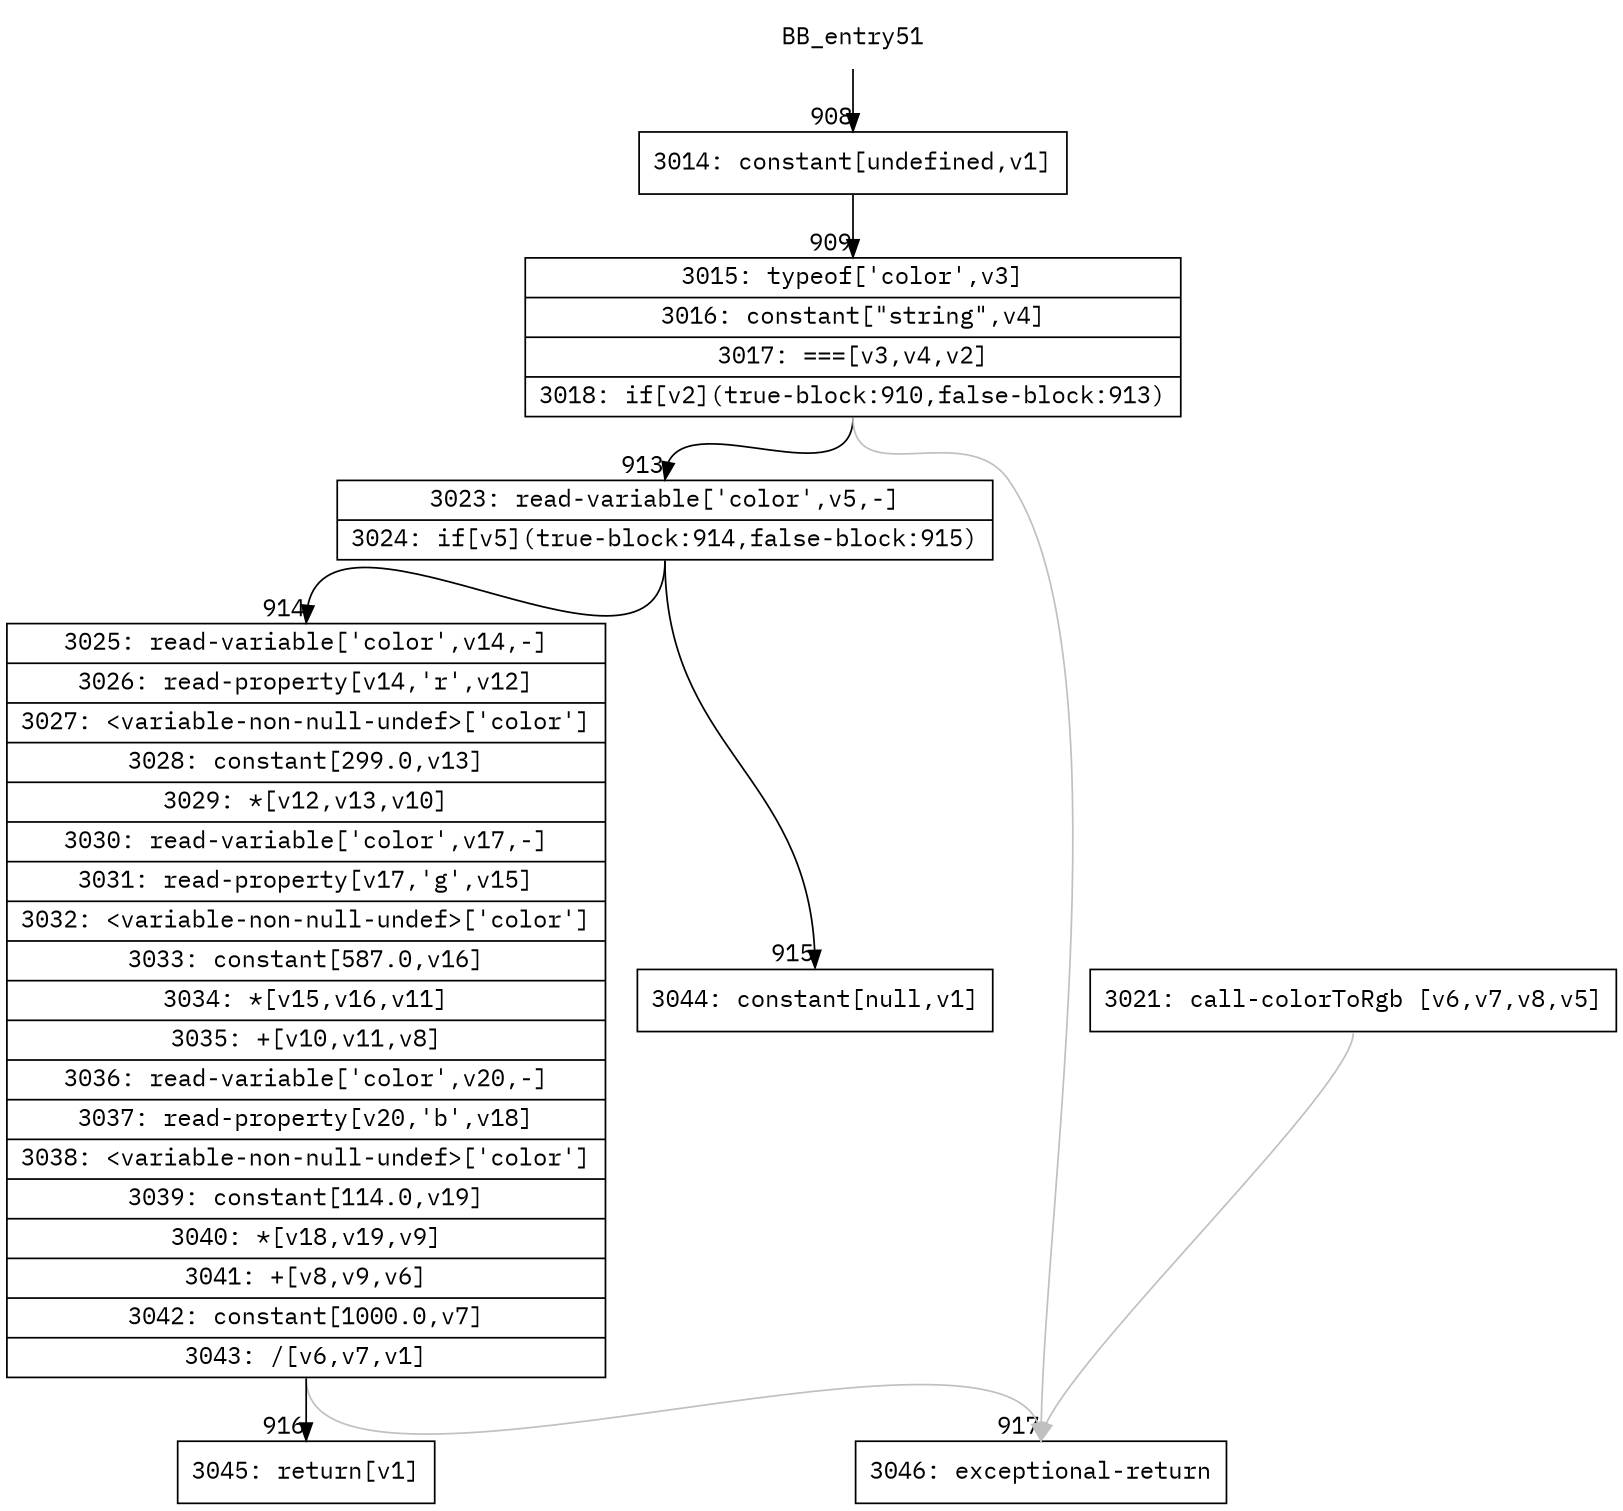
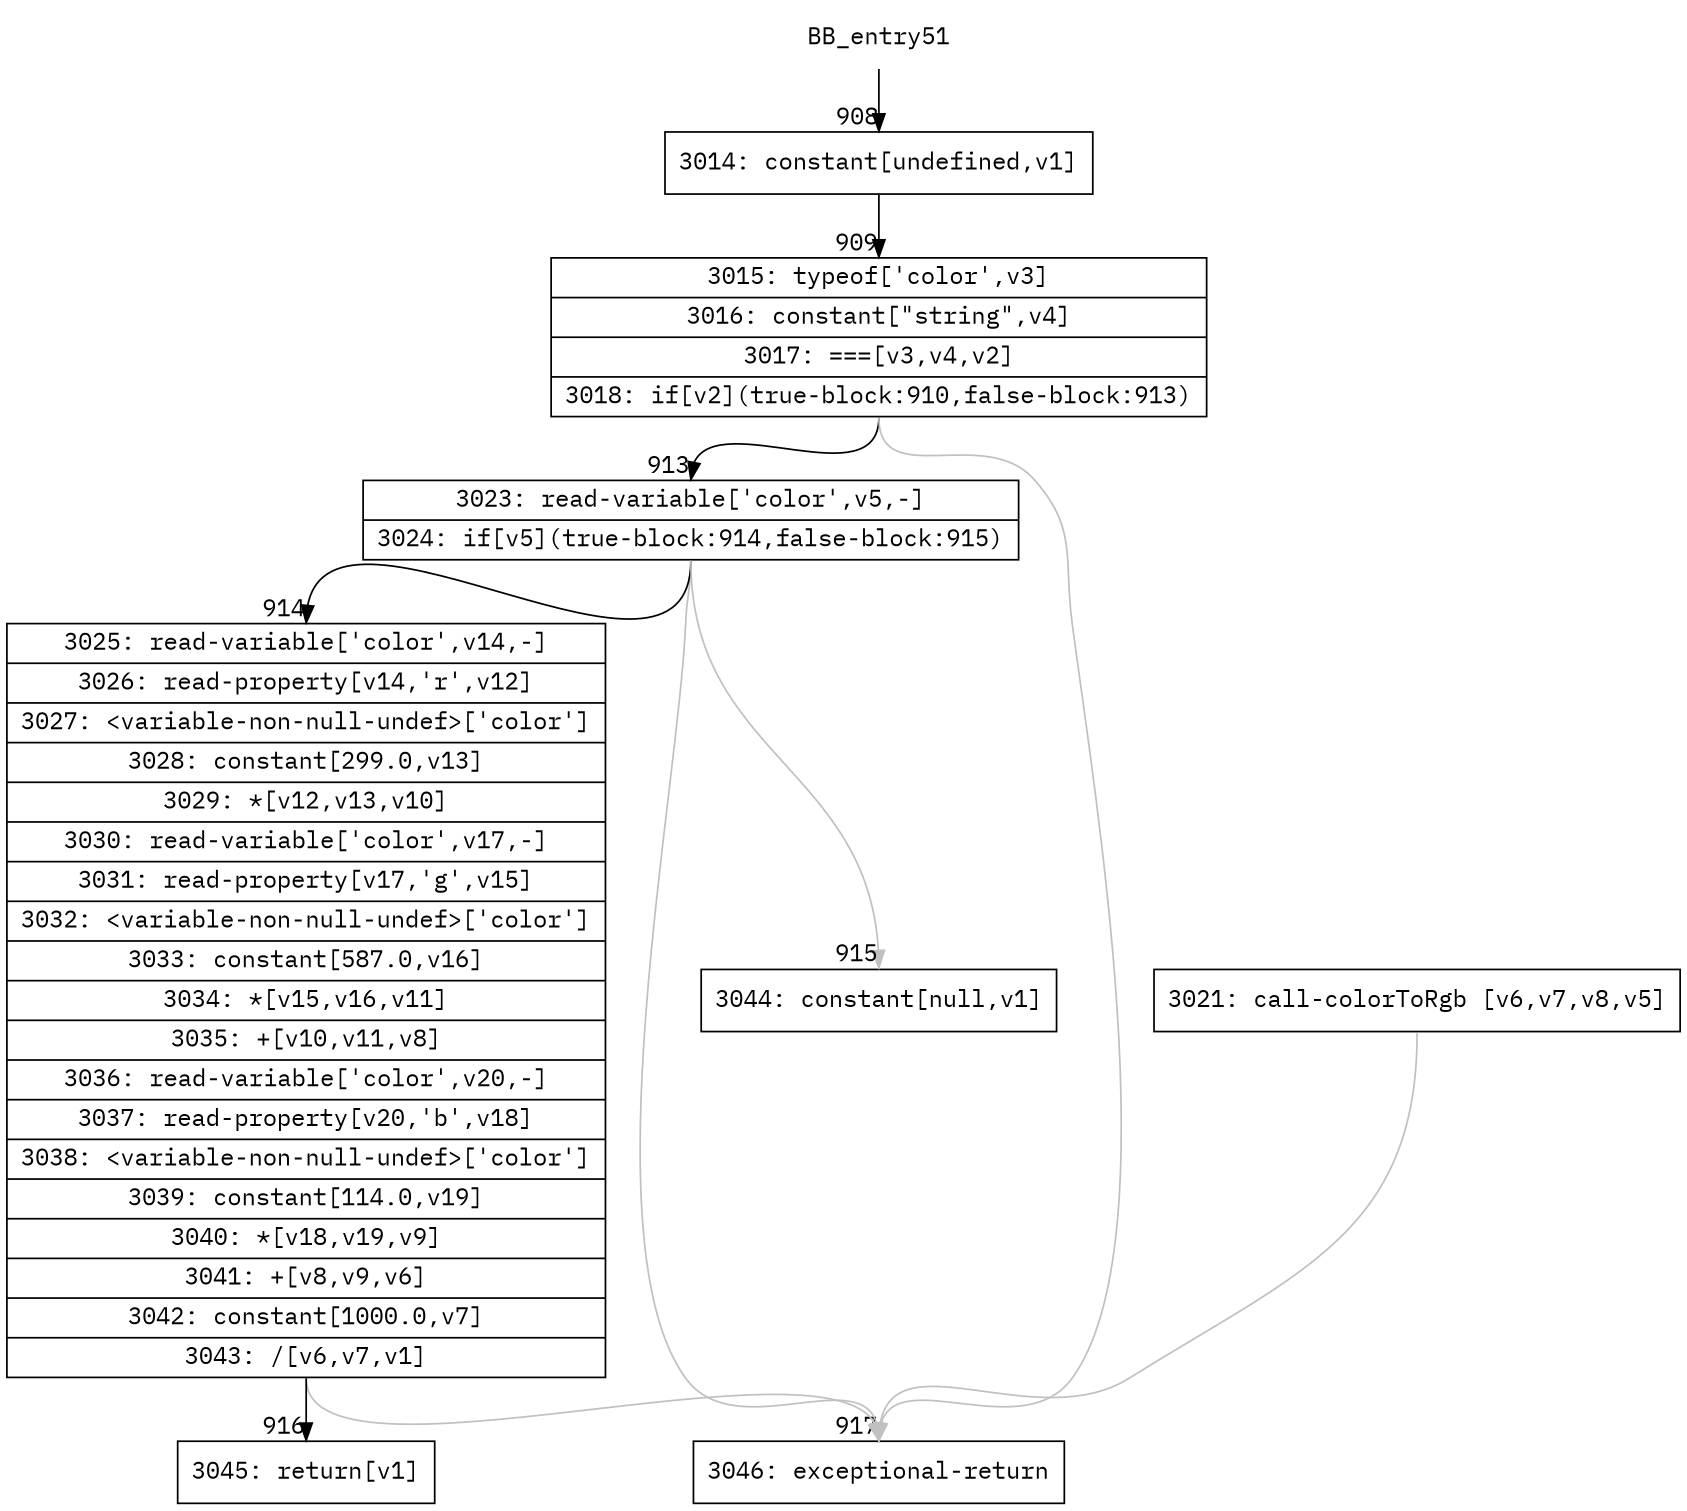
edge "3023: read-variable['color',v5,-]" -> "3044: constant[null,v1]": color black -> gray
edge "3023: read-variable['color',v5,-]" -> "3046: exceptional-return": added
